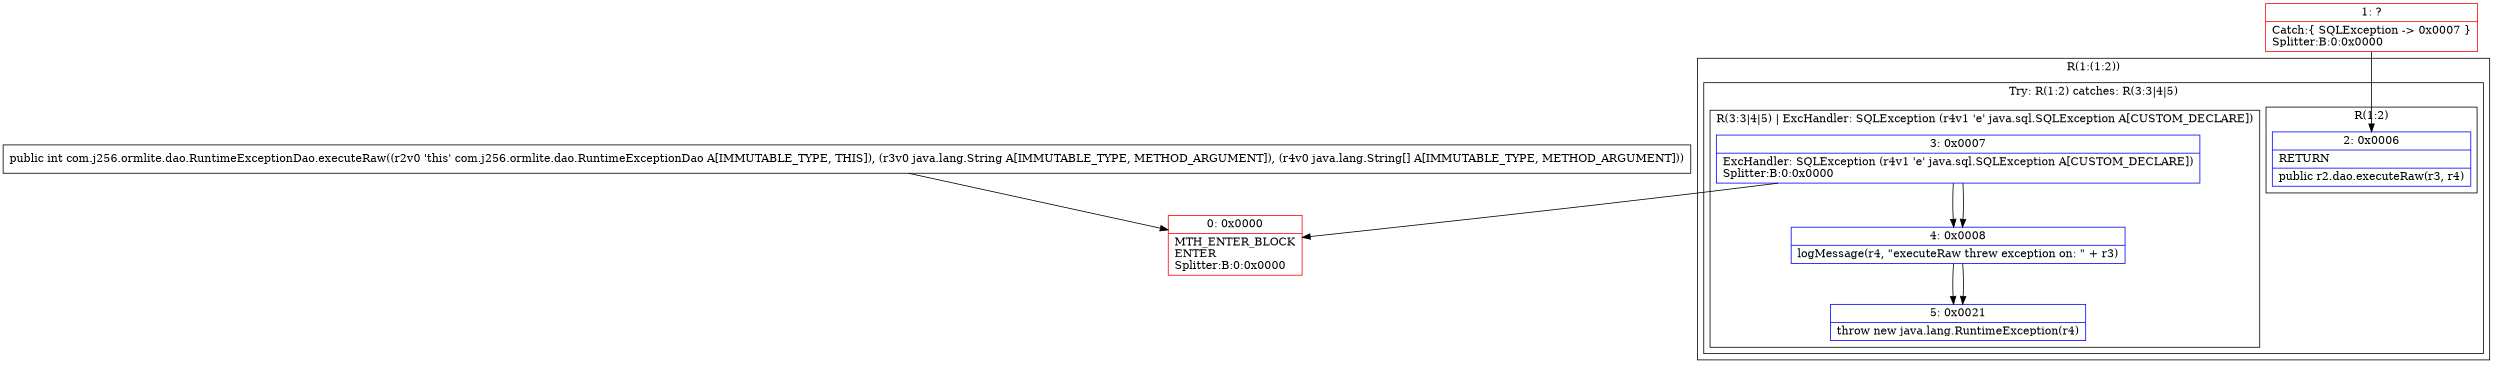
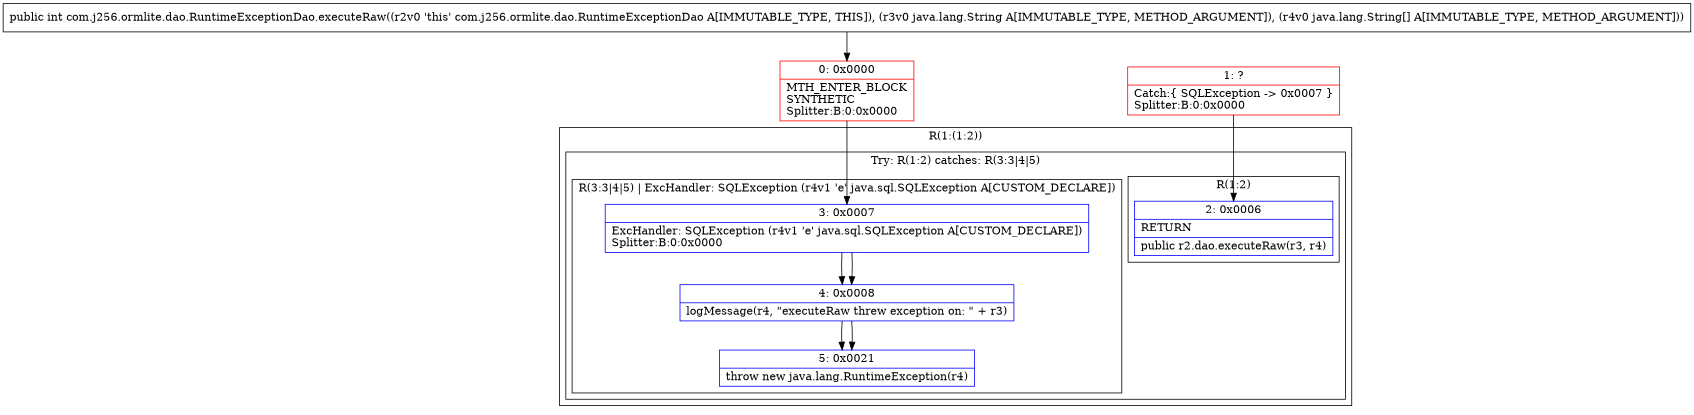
edge "3: 0x0007" -> "0: 0x0000": reversed
node "0: 0x0000": text "ENTER" -> "SYNTHETIC"
